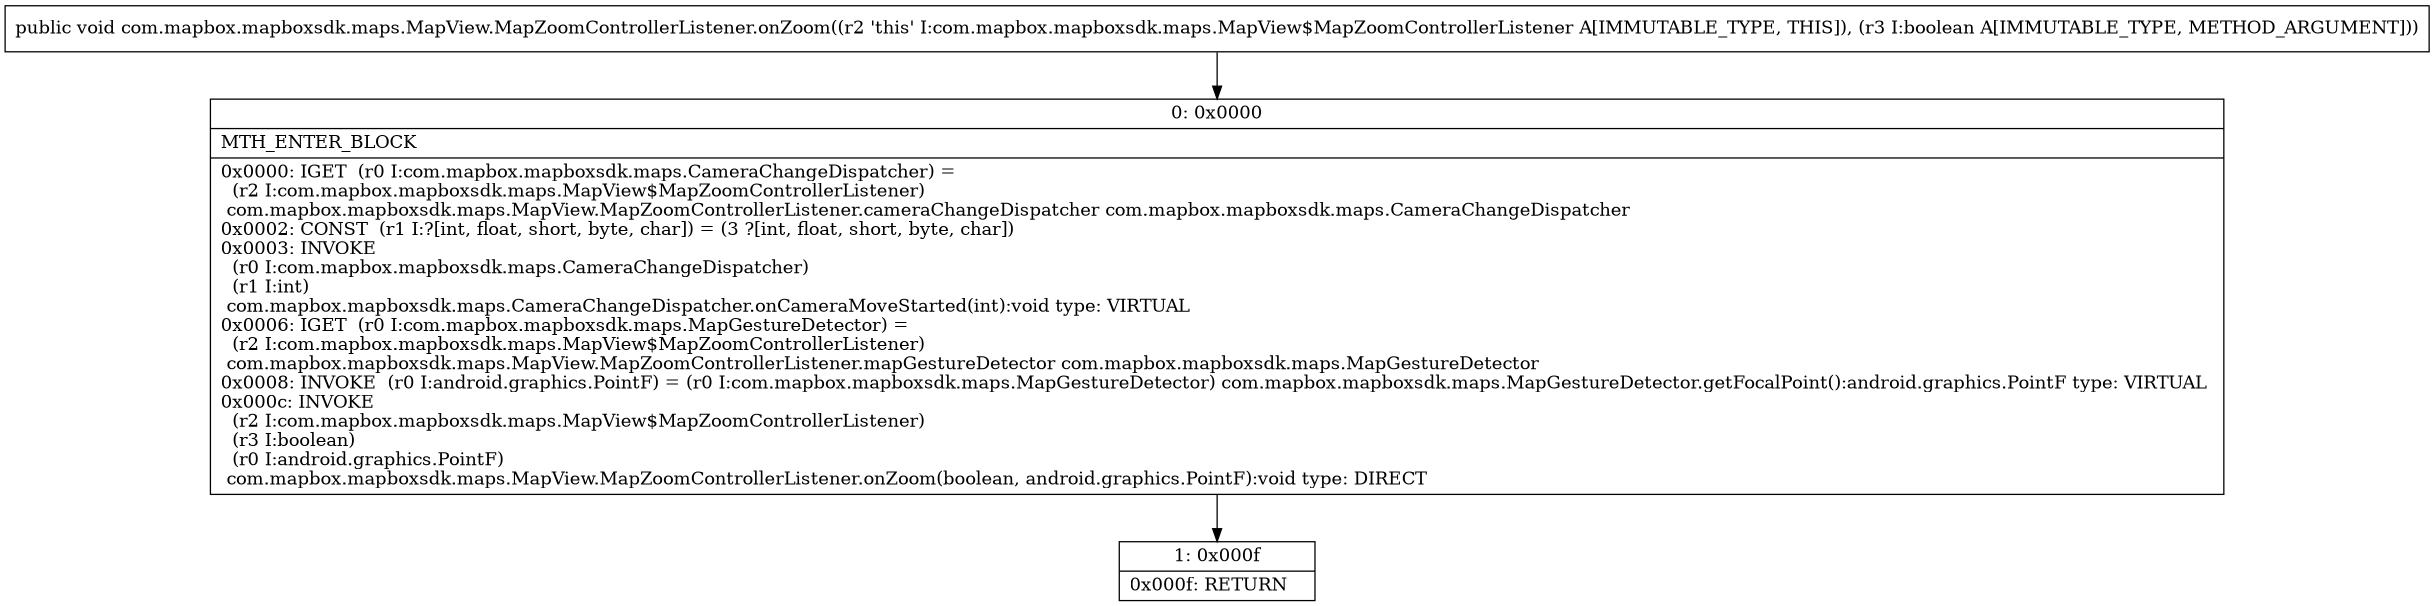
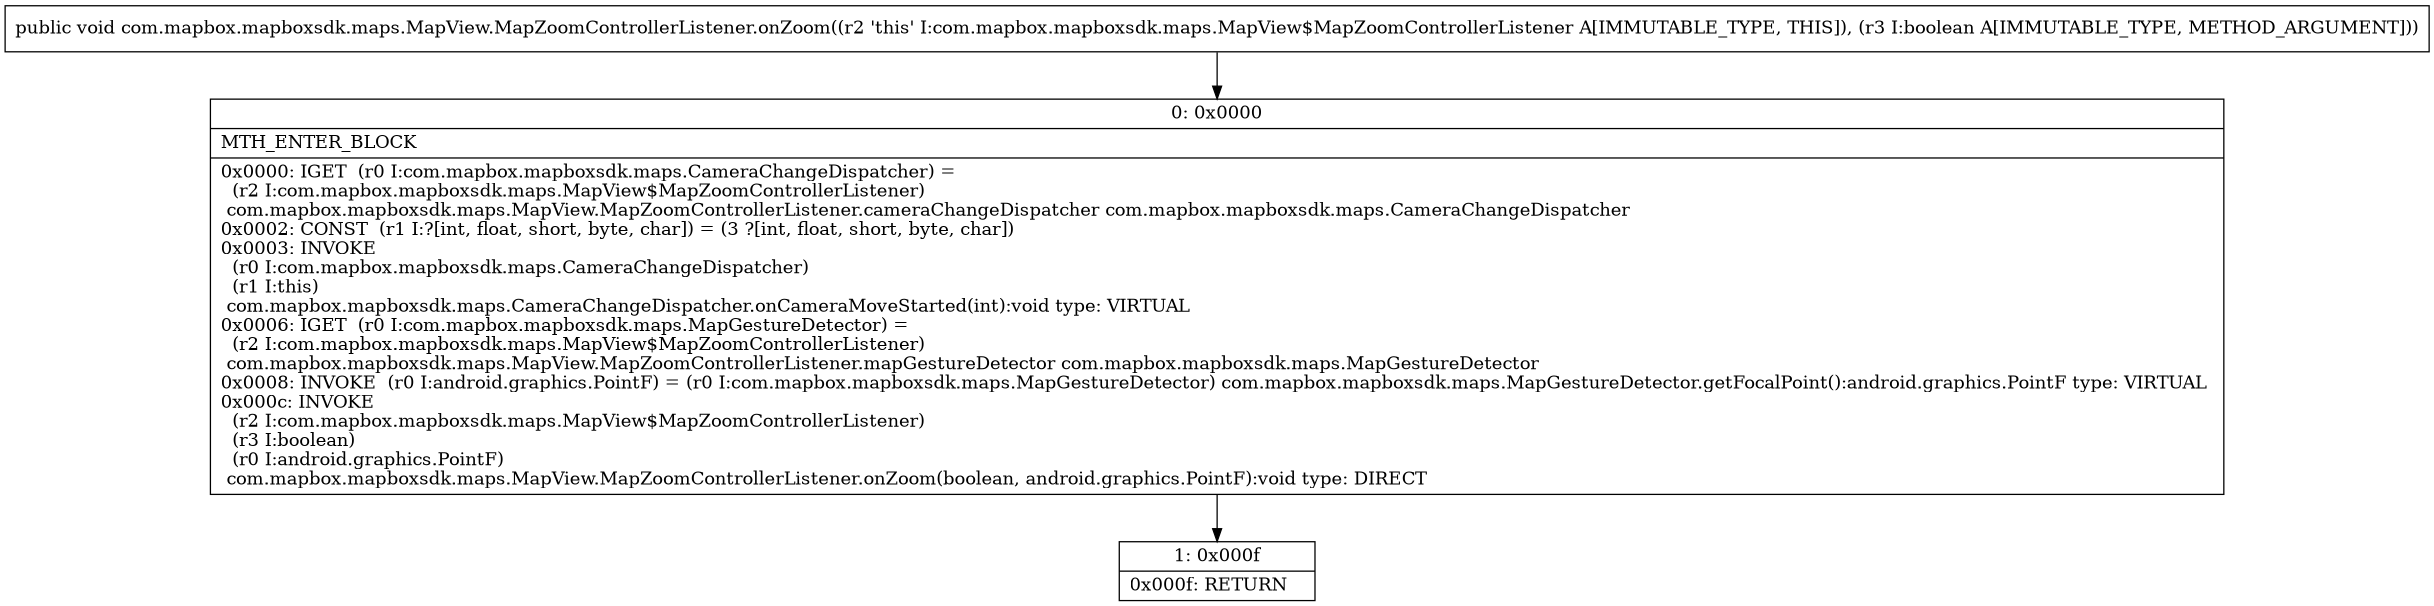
node "0: 0x0000": text "(r1 I:int)" -> "(r1 I:this)"
